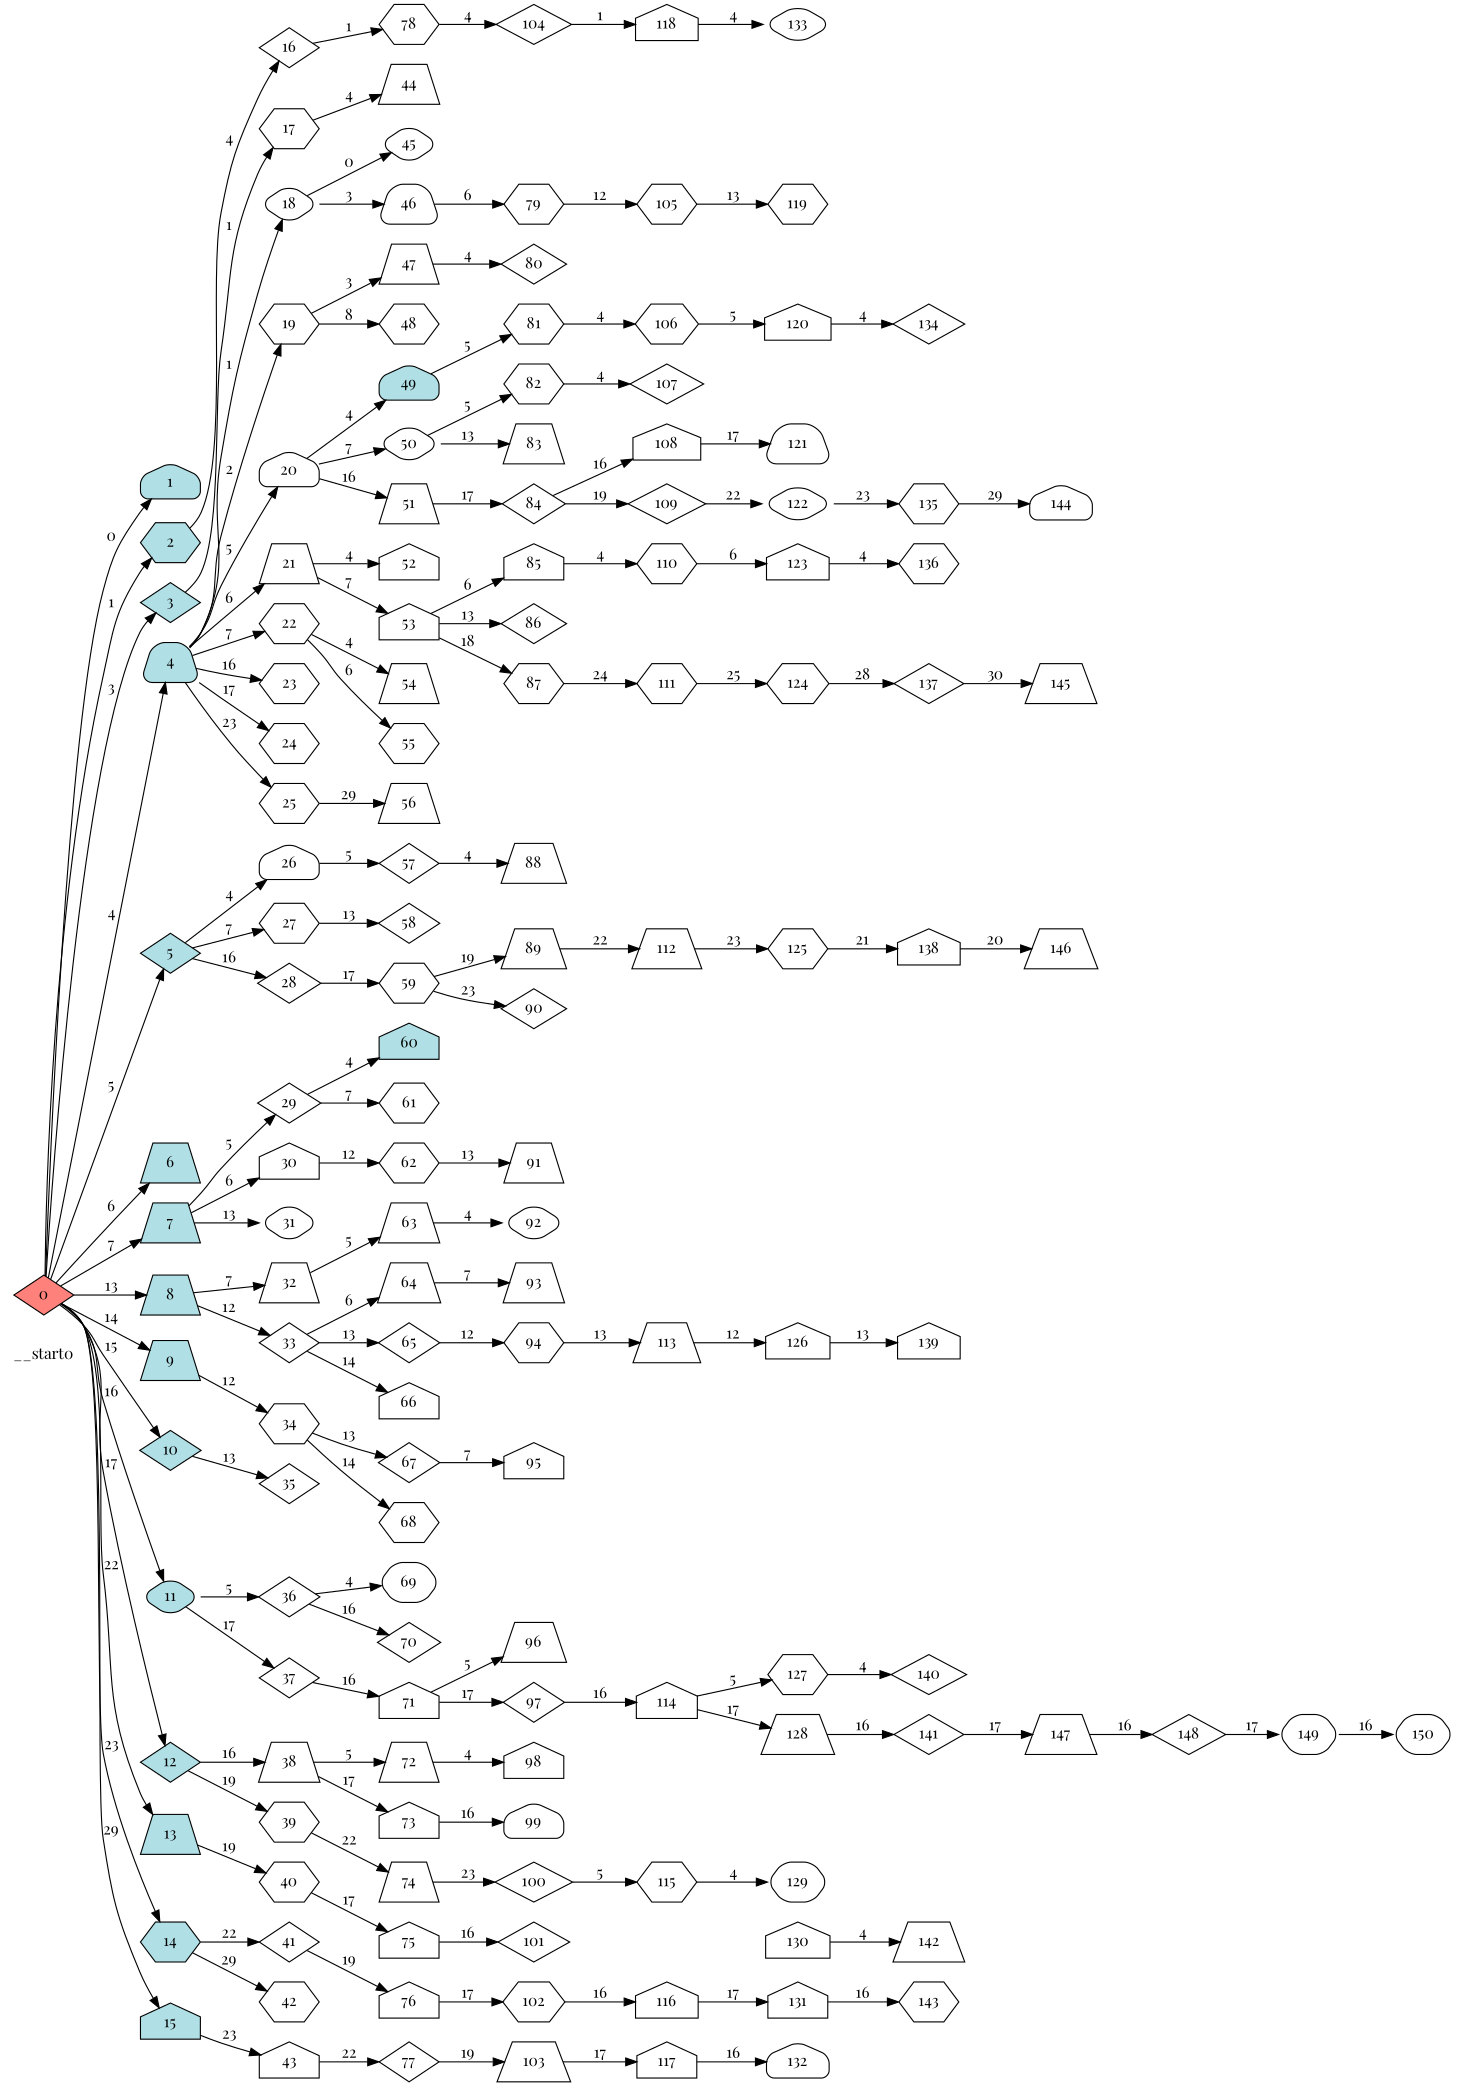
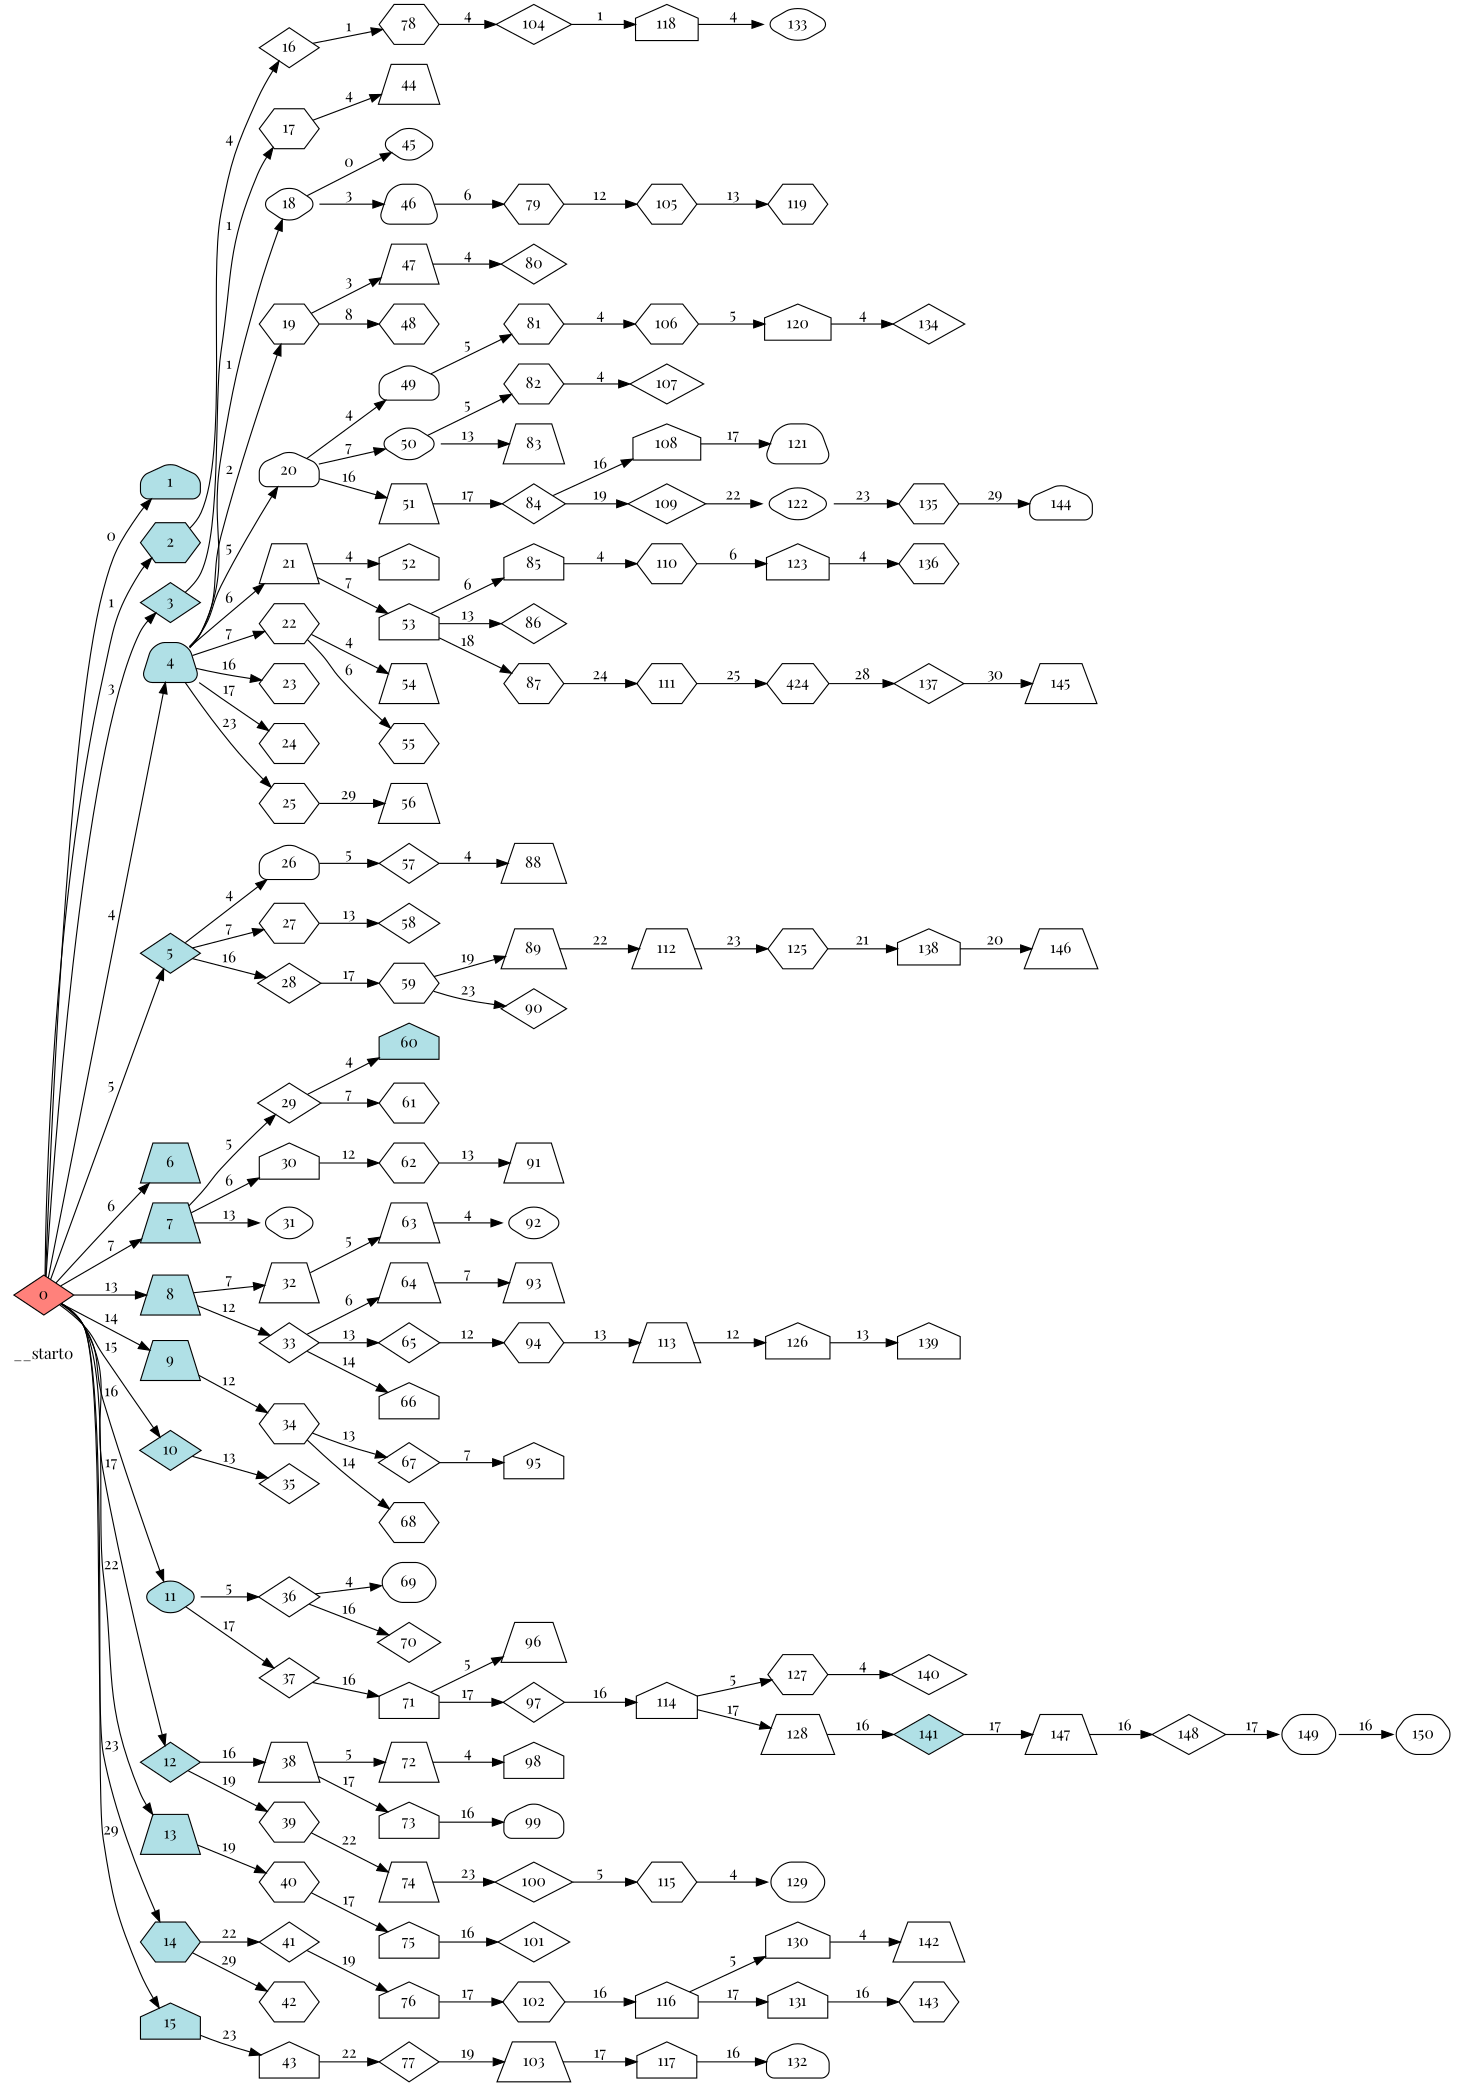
node "49": fillcolor powderblue -> white
node "124": label "124" -> "424"
node "141": fillcolor white -> powderblue
edge "116" -> "130": added, label "5"
